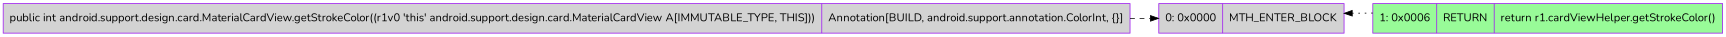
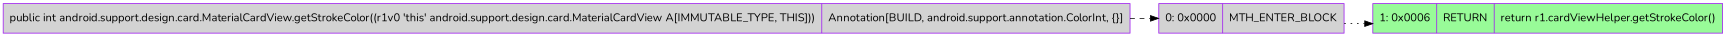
edge "1: 0x0006" -> "0: 0x0000": reversed
